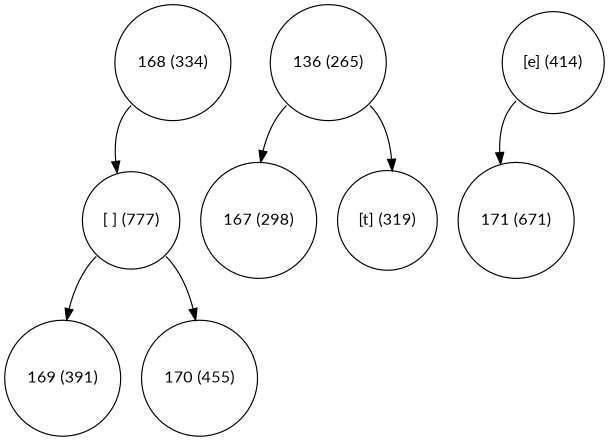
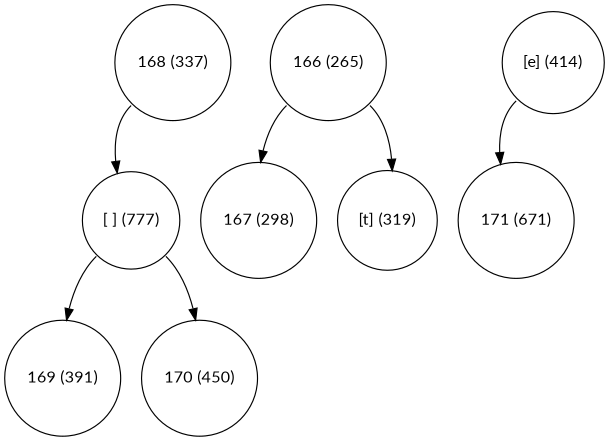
node "168 (334)": label "168 (334)" -> "168 (337)"
node "136 (265)": label "136 (265)" -> "166 (265)"
node "170 (455)": label "170 (455)" -> "170 (450)"
